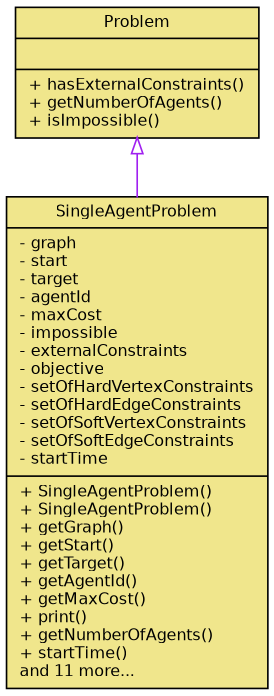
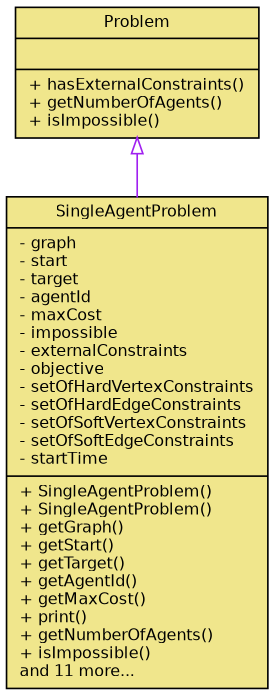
node "SingleAgentProblem": text "+ startTime()" -> "+ isImpossible()"
